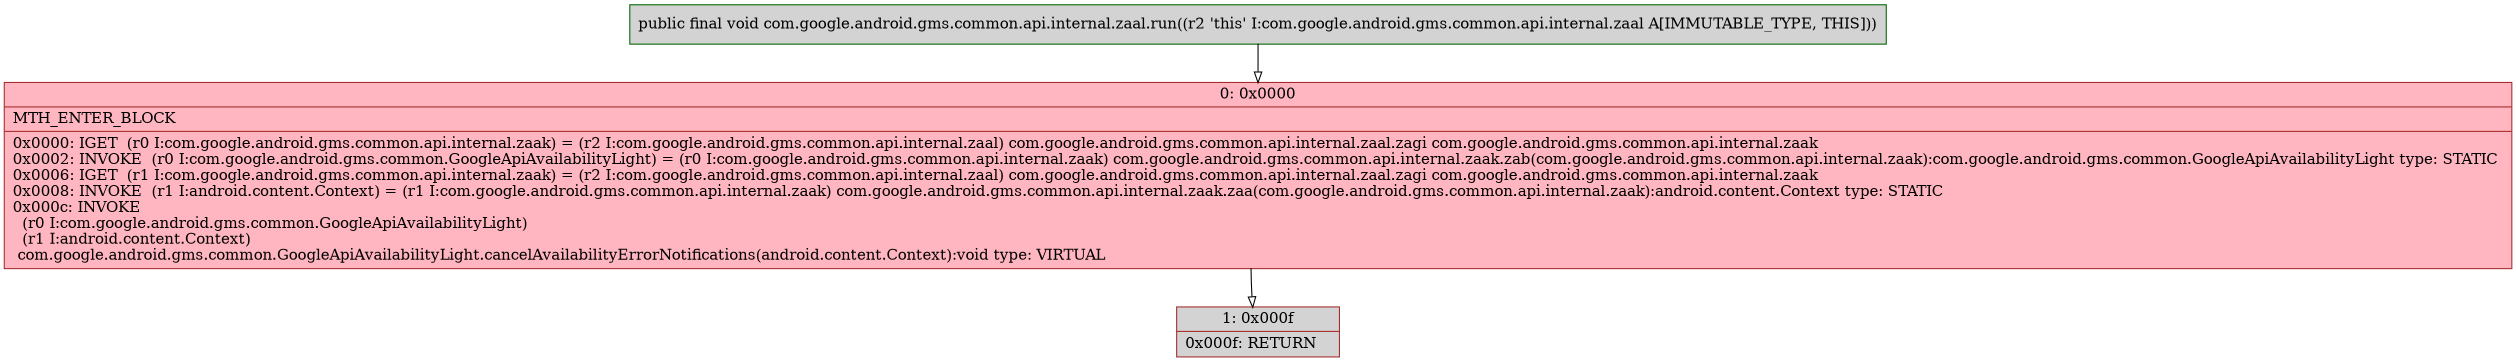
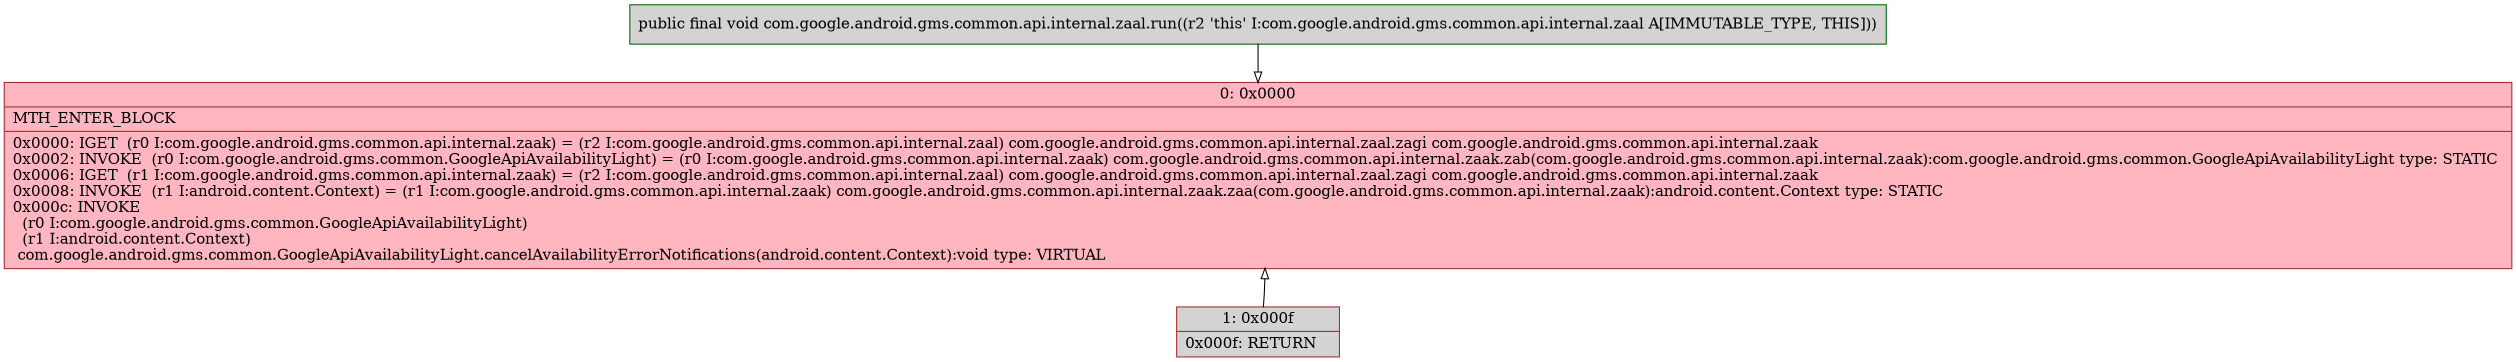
edge "0: 0x0000" -> "1: 0x000f": reversed
